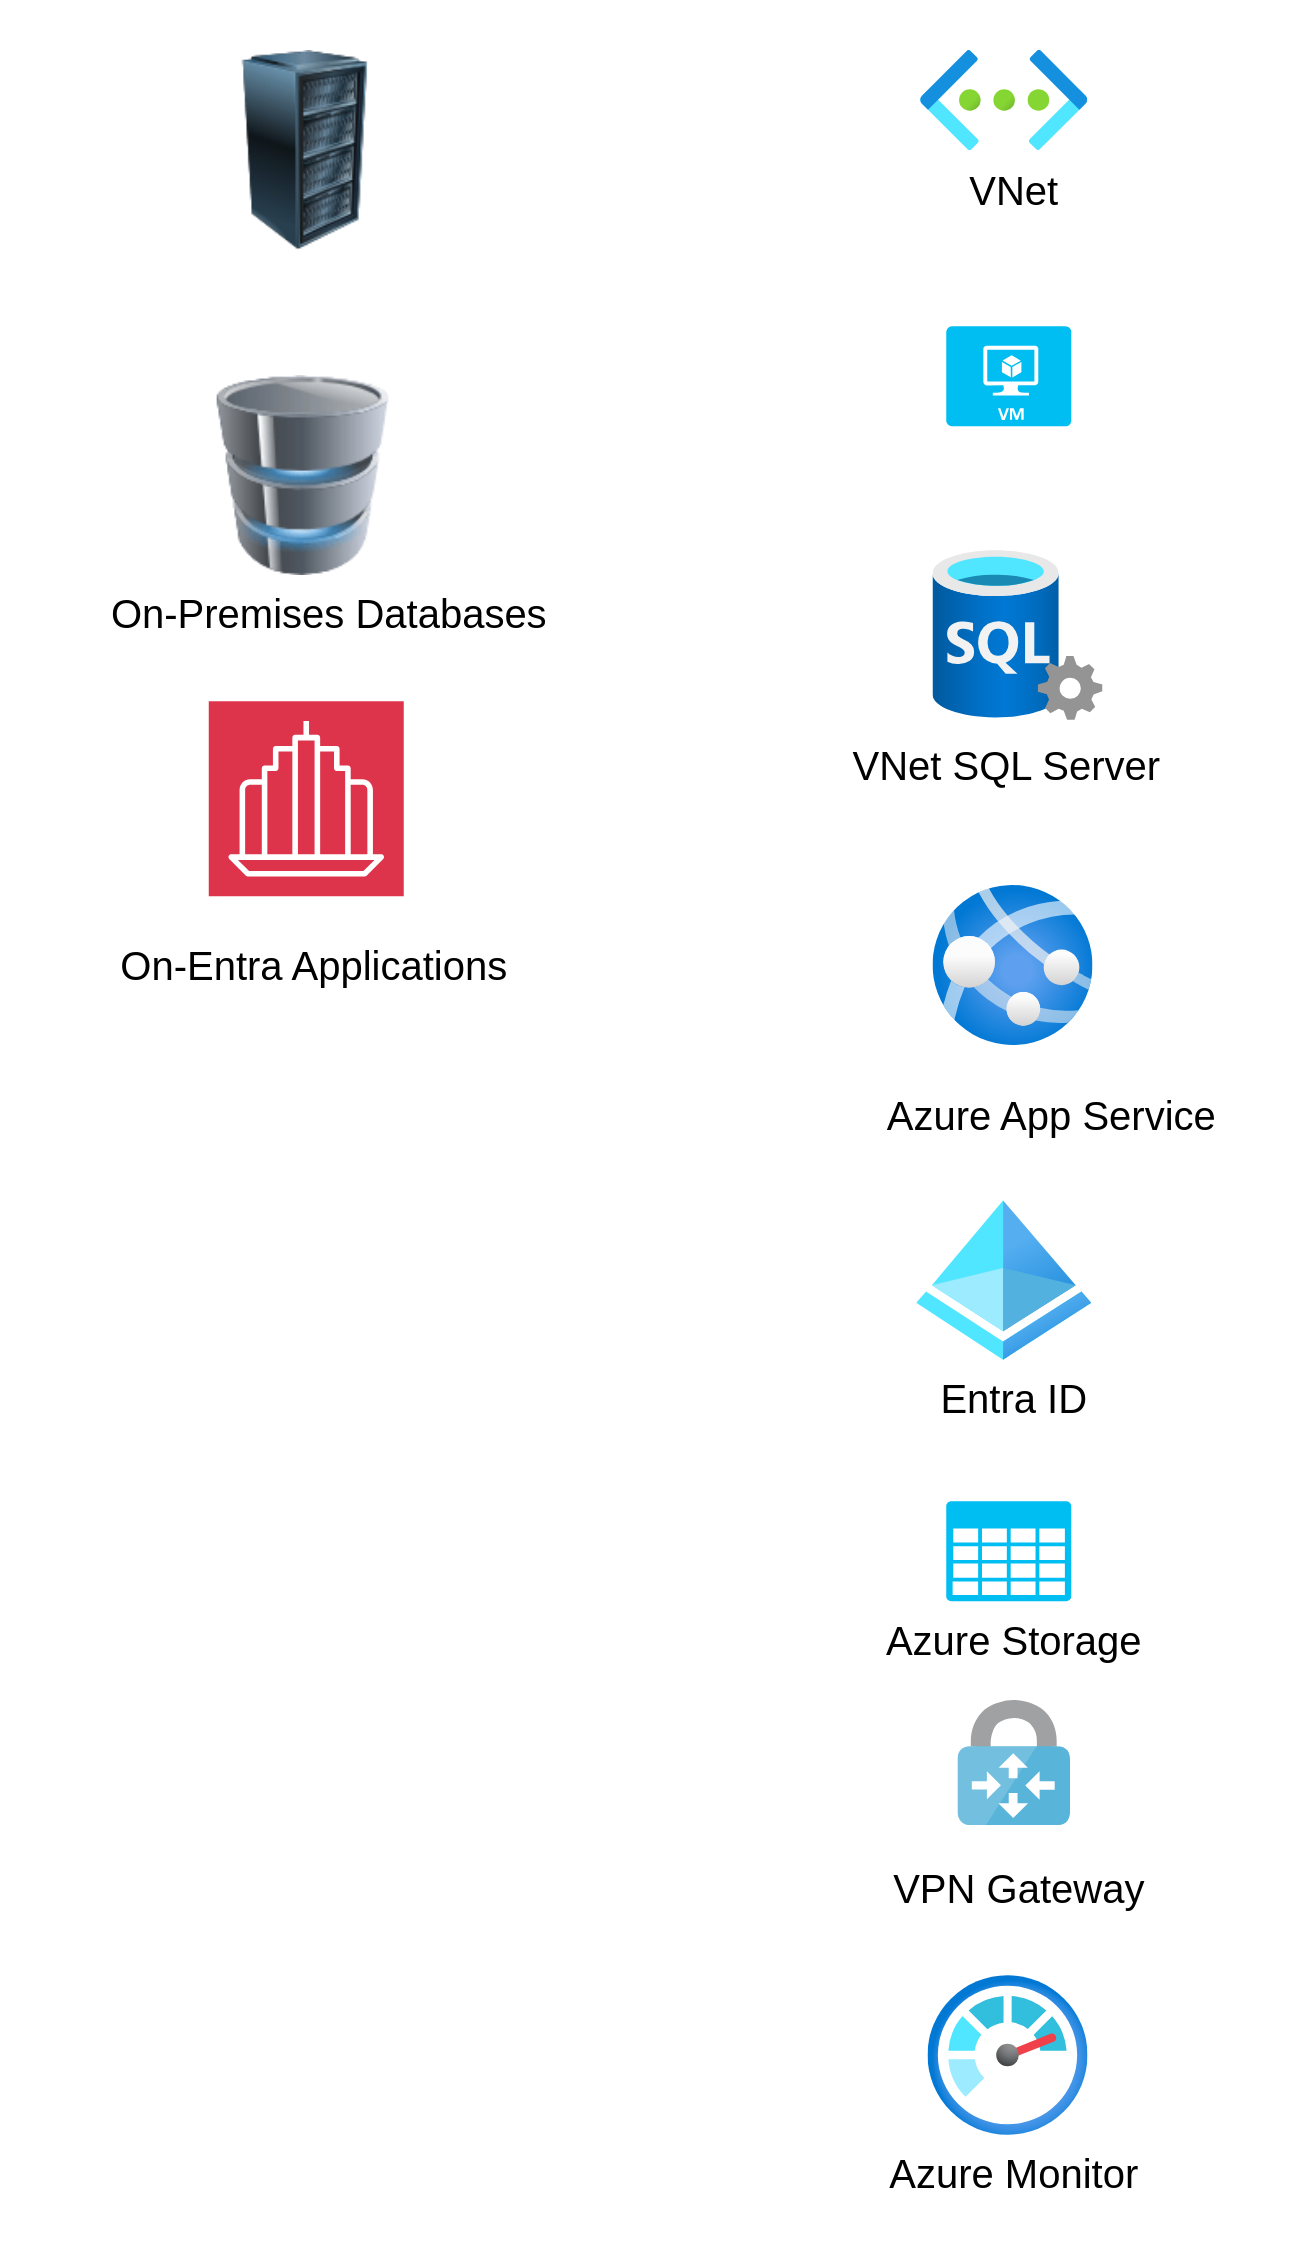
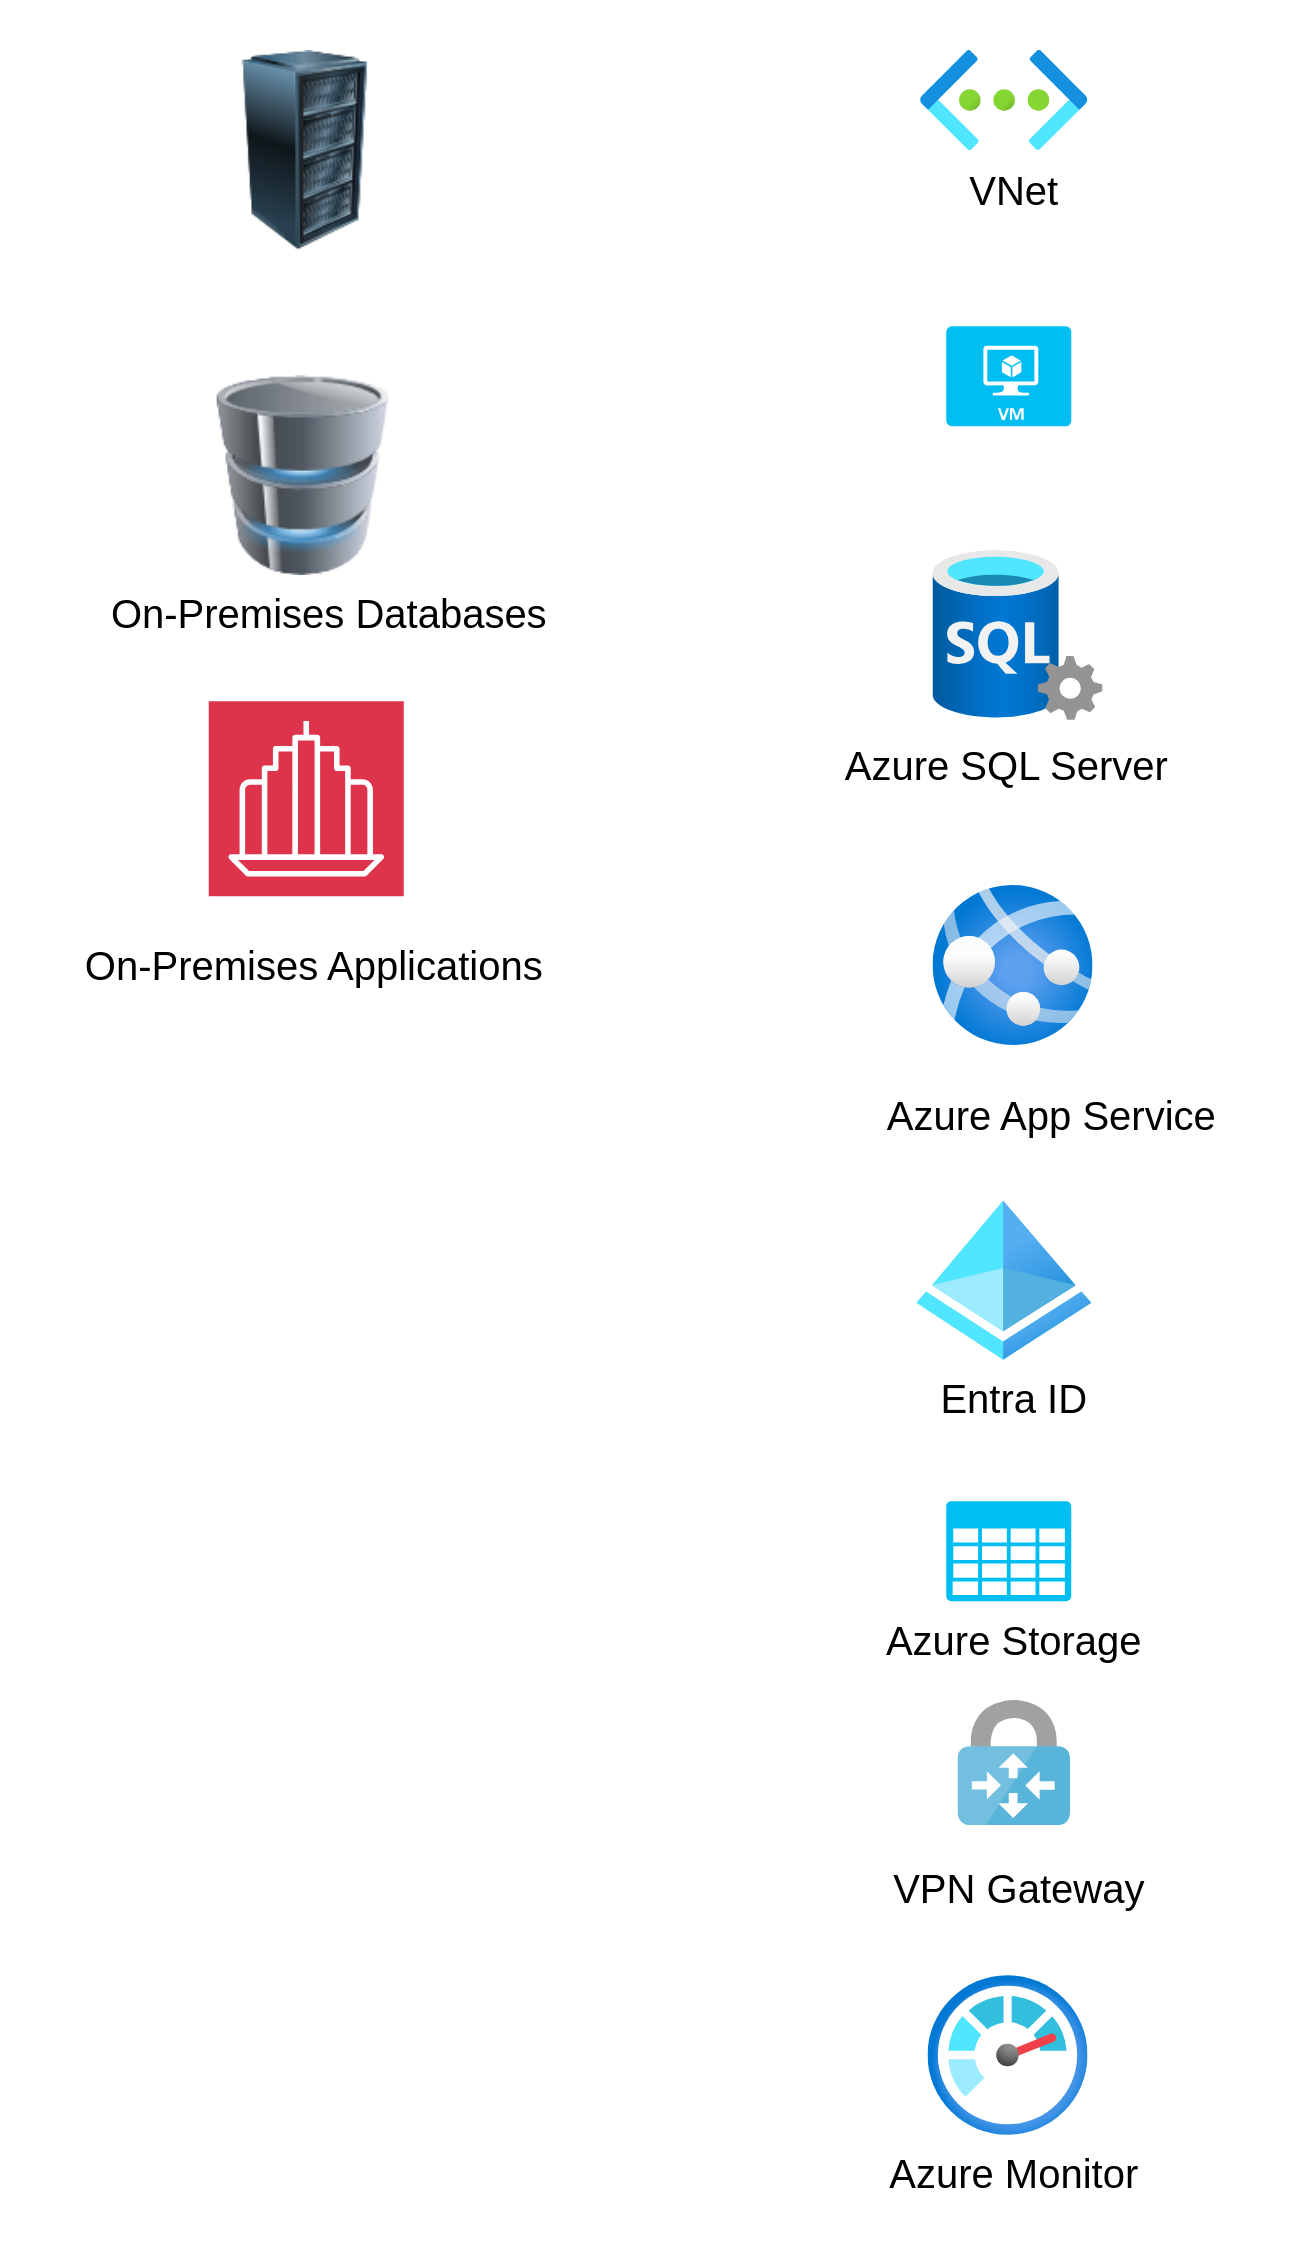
node "VNet SQL Server": label "VNet SQL Server" -> "Azure SQL Server"
node "On-Entra Applications": label "On-Entra Applications" -> "On-Premises Applications"
